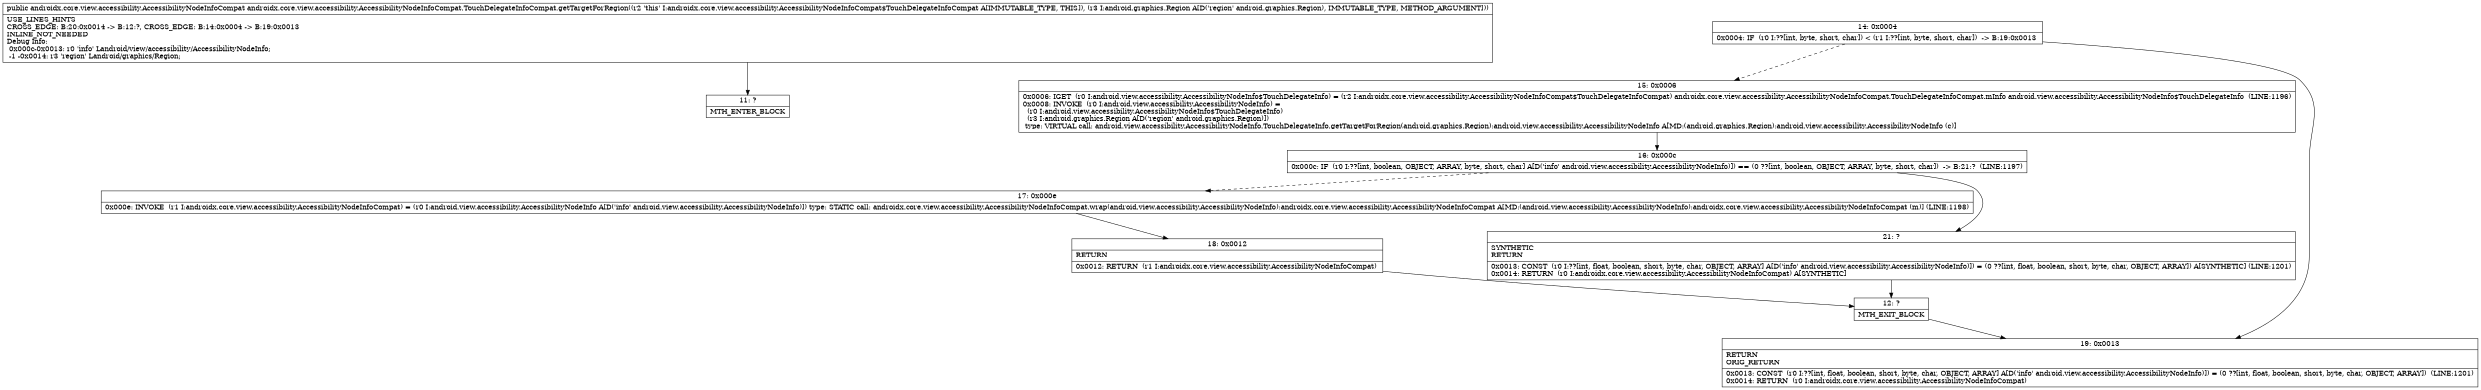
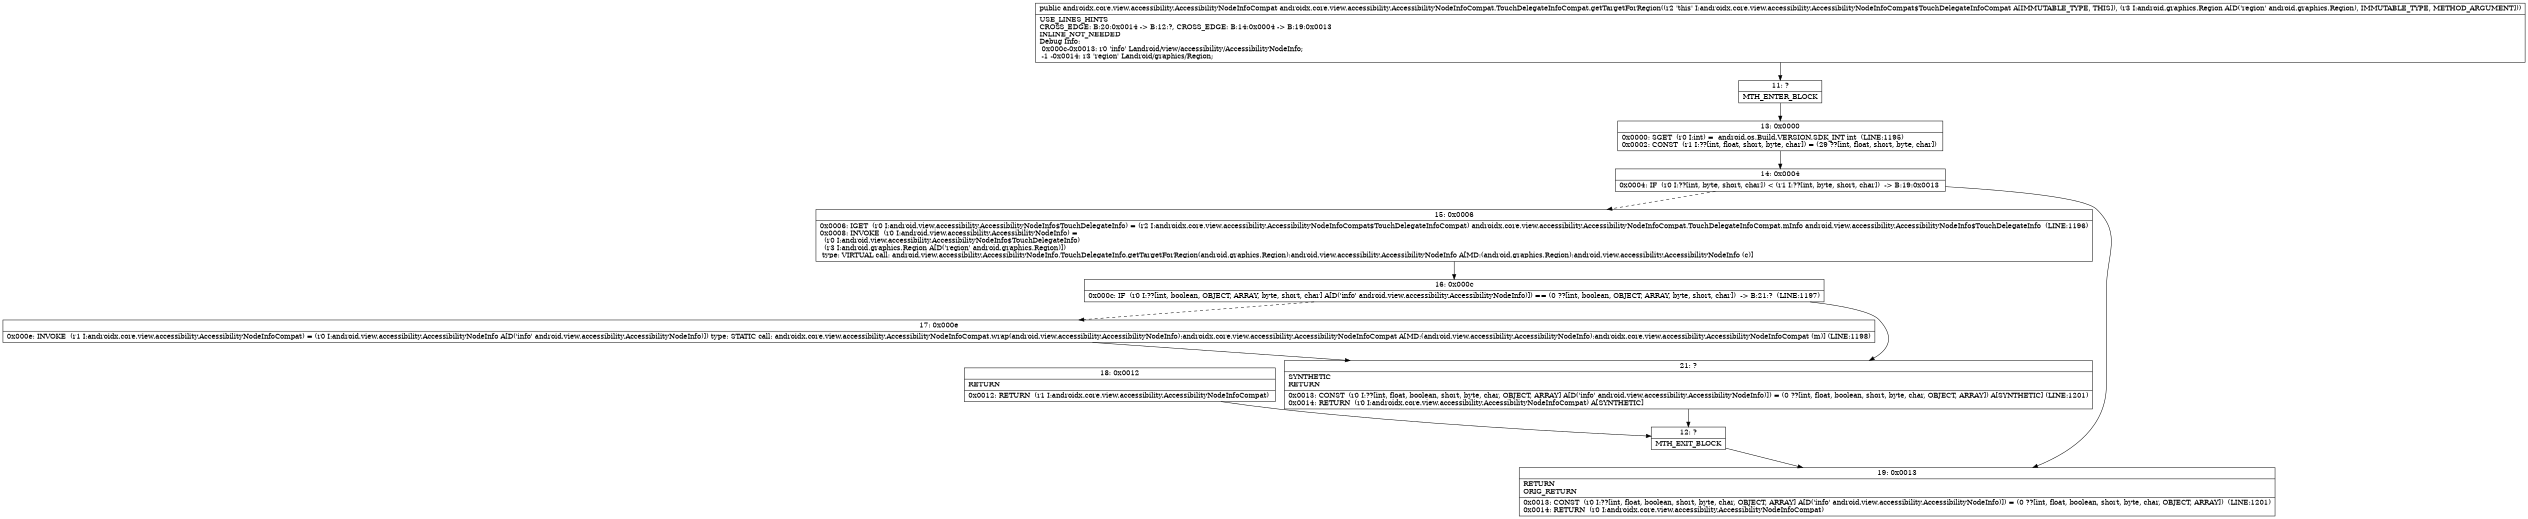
node "13: 0x0000": added
edge "17: 0x000e" -> "18: 0x0012": now "17: 0x000e" -> "21: ?"
